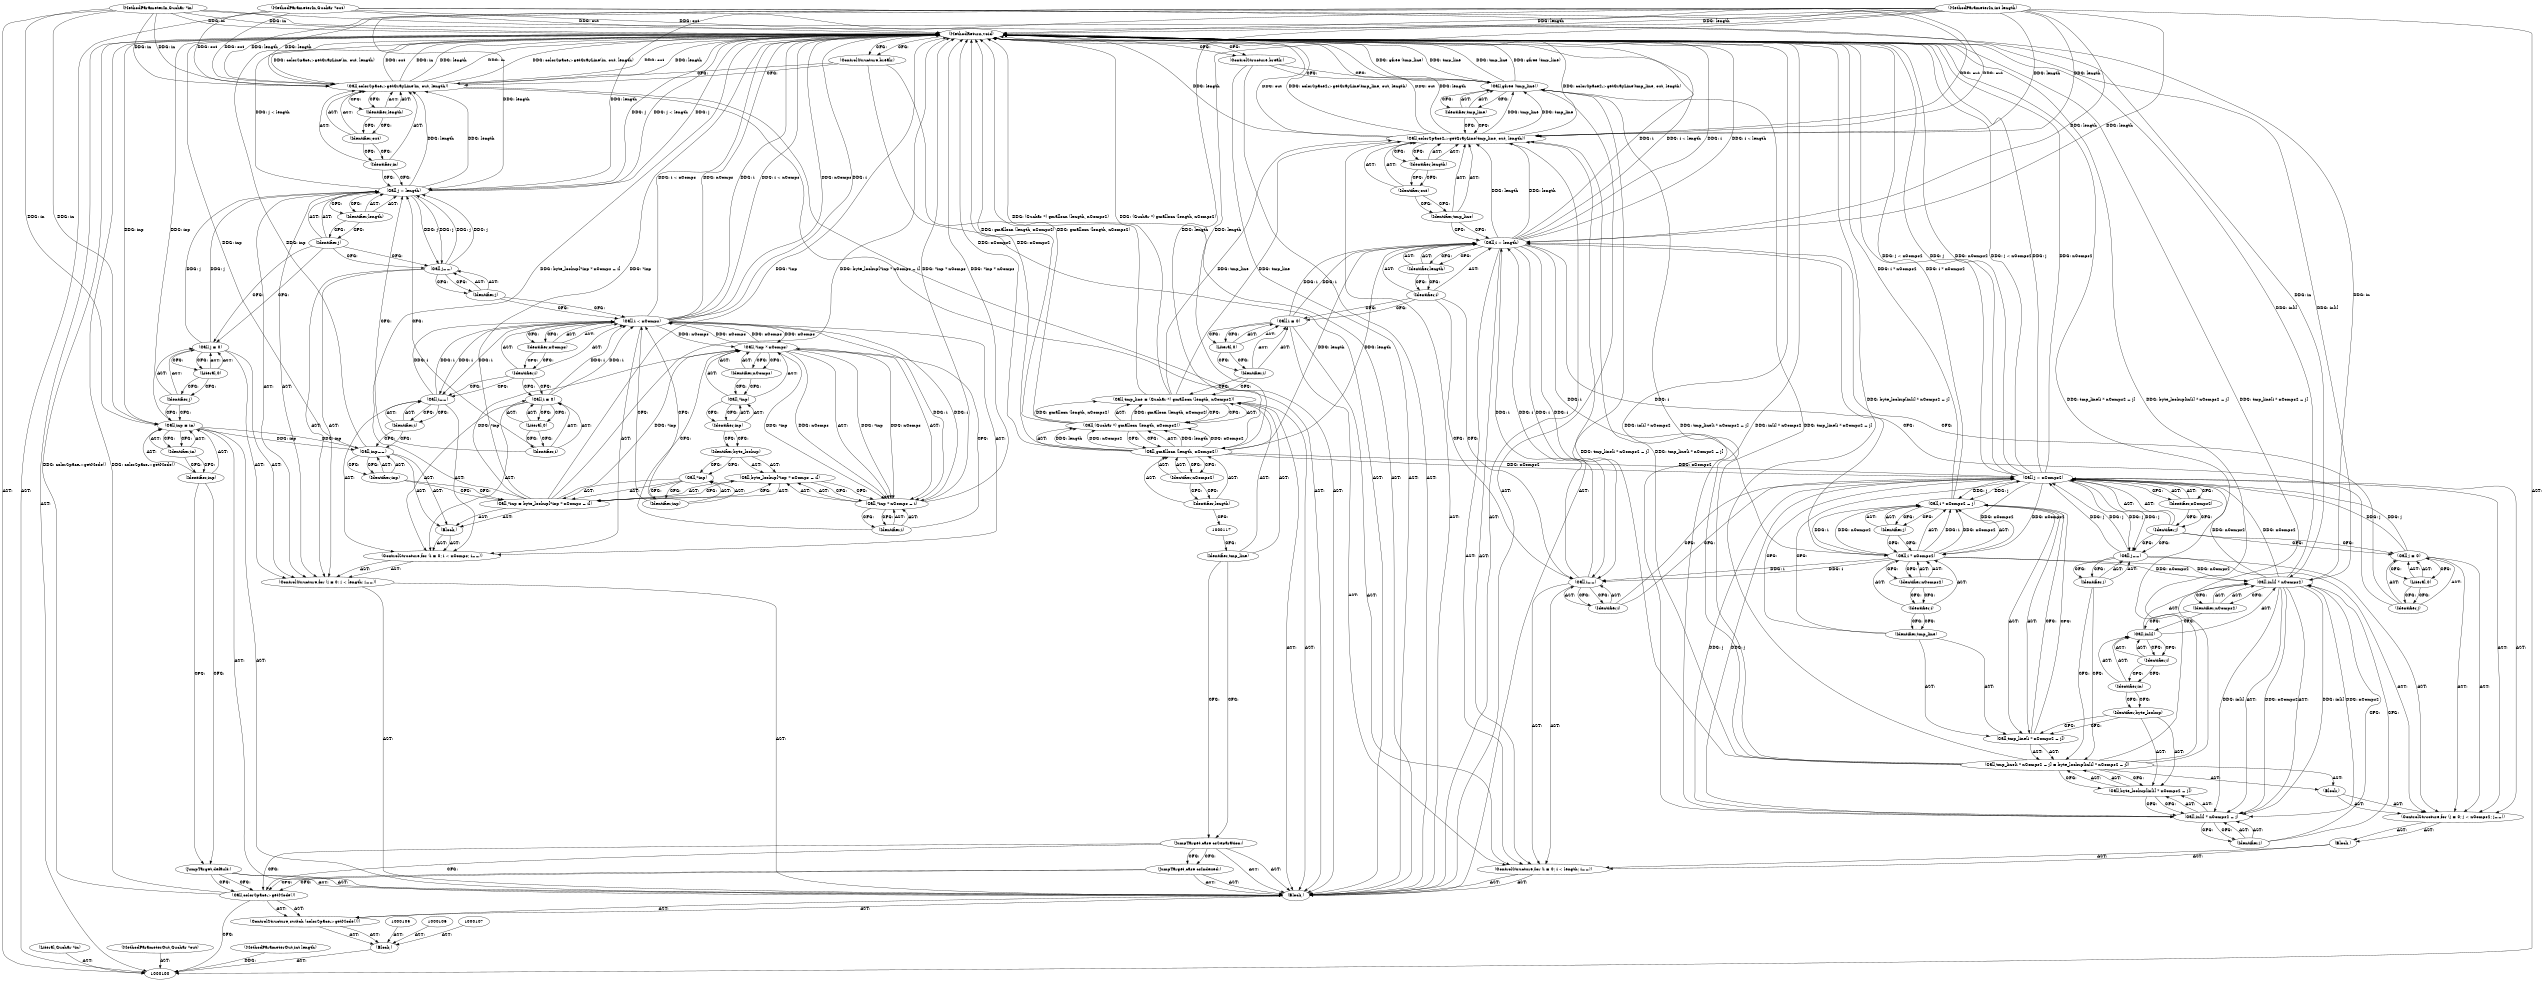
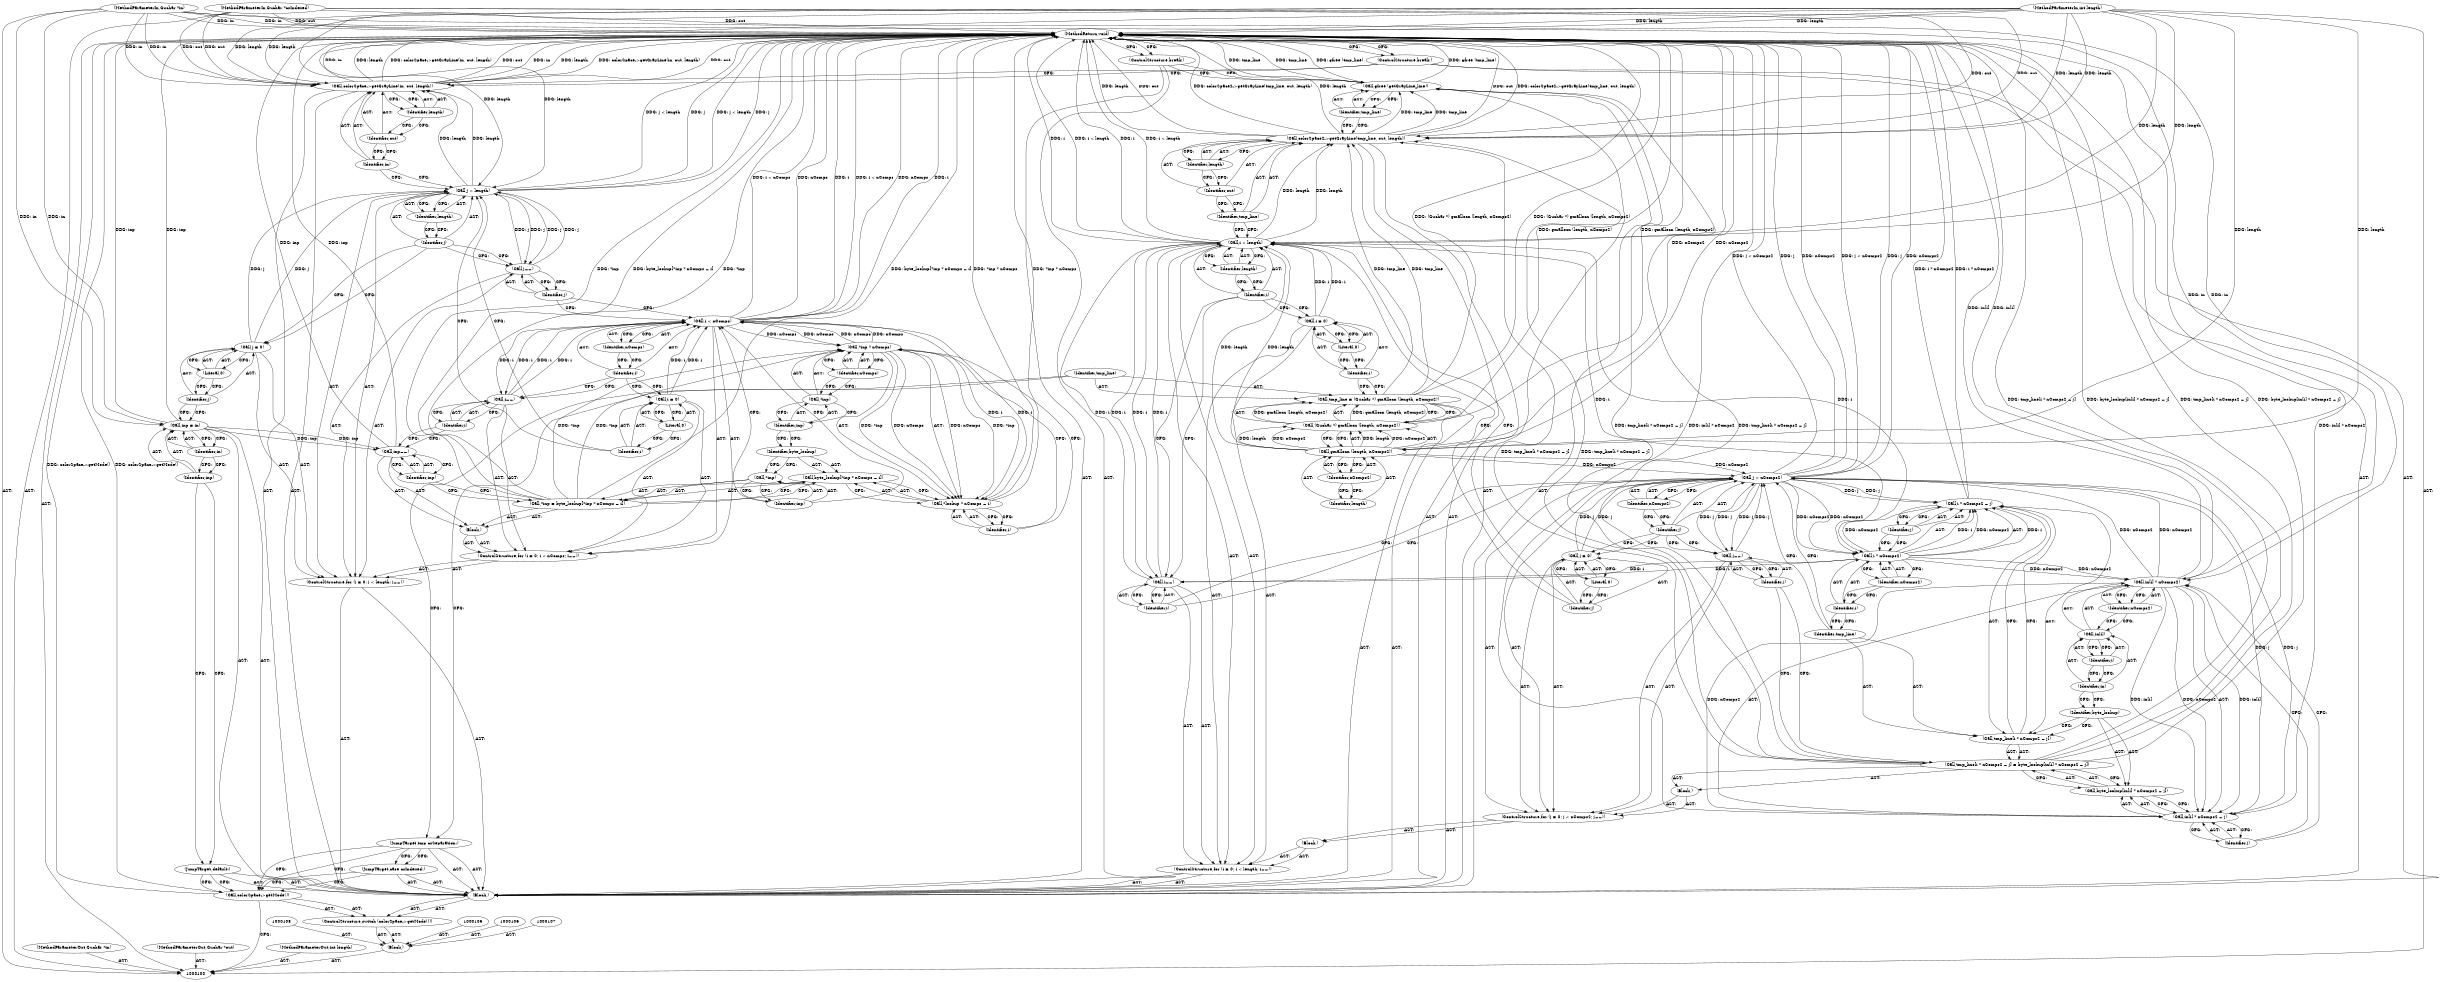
node "(MethodParameterIn,Guchar *out)": label "(MethodParameterIn,Guchar *out)" -> "(MethodParameterIn,Guchar *csIndexed)"
node "(Call,gfree (tmp_line))": label "(Call,gfree (tmp_line))" -> "(Call,gfree (getGrayLine_line))"
node "(Call,*inp * nComps + i)": label "(Call,*inp * nComps + i)" -> "(Call,*lookup * nComps + i)"
node "1000117": removed
node "(JumpTarget,case csSeparation:)": label "(JumpTarget,case csSeparation:)" -> "(JumpTarget,tmp csSeparation:)"
node "1000108": added
node "(Literal,Guchar *in)": label "(Literal,Guchar *in)" -> "(MethodParameterOut,Guchar *in)"
edge "(MethodParameterOut,int length)" -> "1000100": label "DDG: " -> "AST: "
